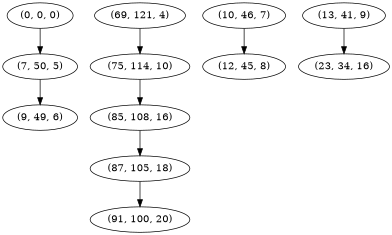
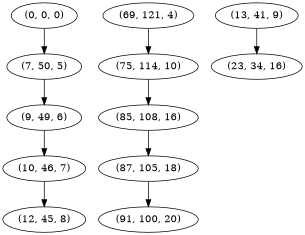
edge "(9, 49, 6)" -> "(10, 46, 7)": added
